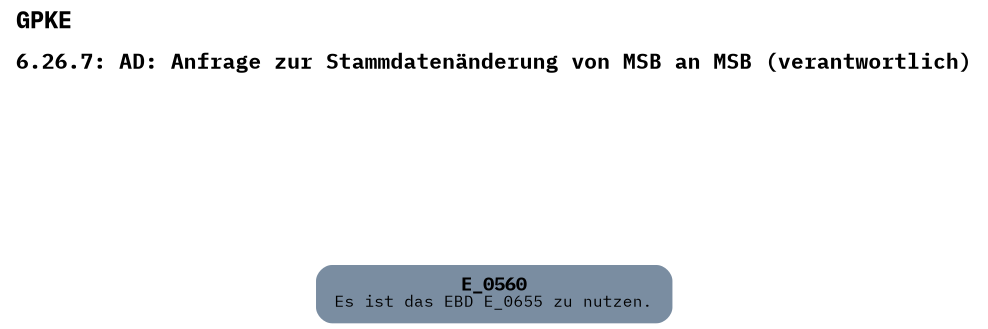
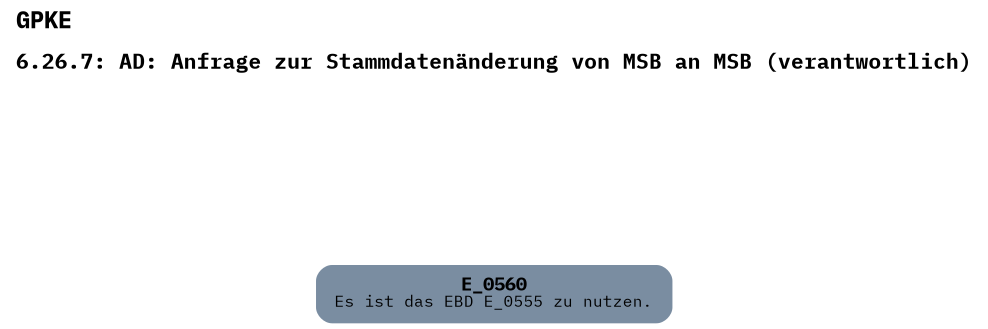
node "E_0560": text "Es ist das EBD E_0655 zu nutzen." -> "Es ist das EBD E_0555 zu nutzen."
